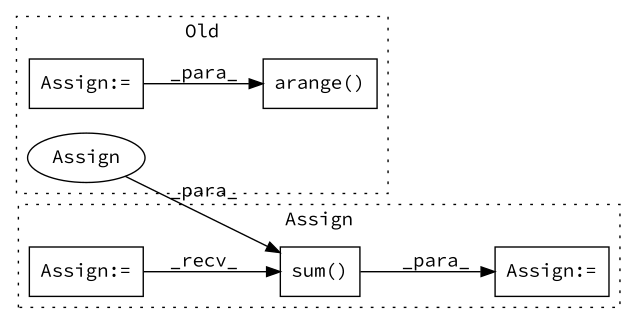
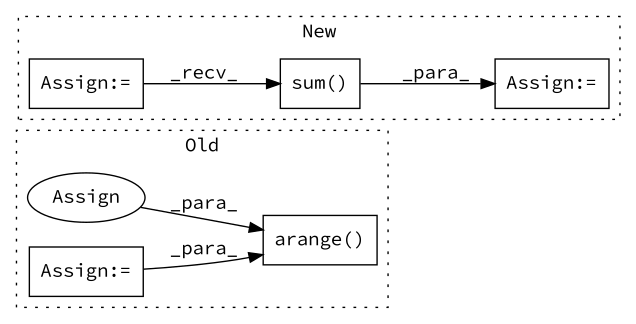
edge "Assign" -> "sum()": now "Assign" -> "arange()"
cluster "Assign": label "Assign" -> "New"
